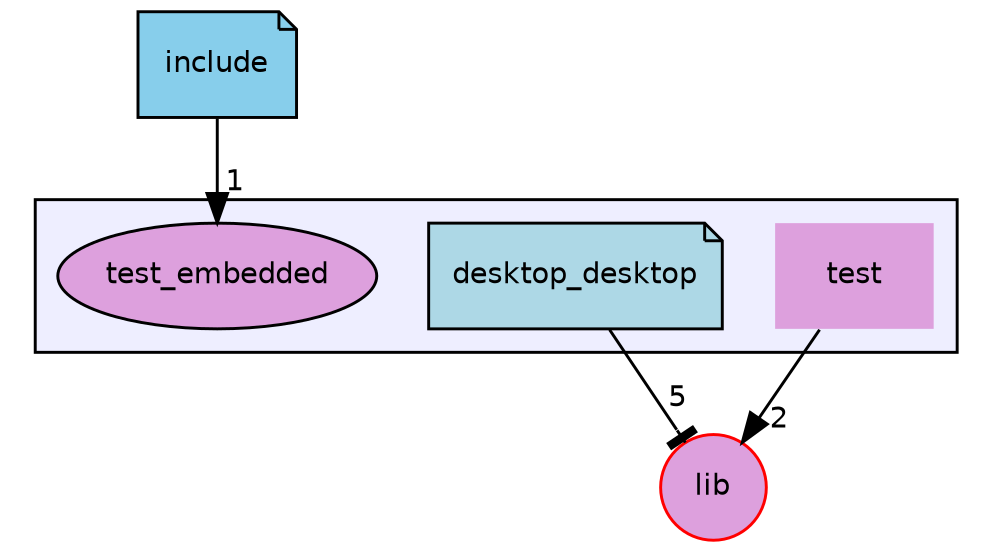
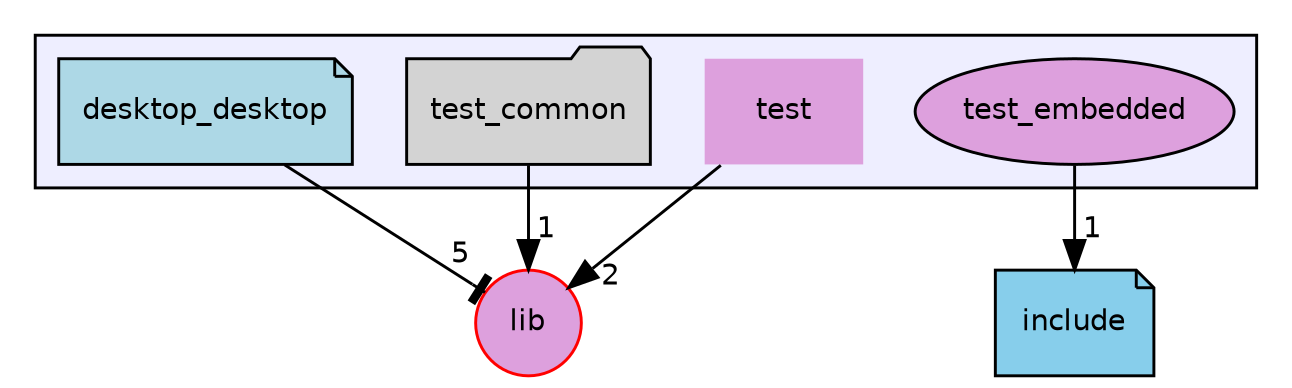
node "test_common": added
edge "include" -> "test_embedded": reversed
